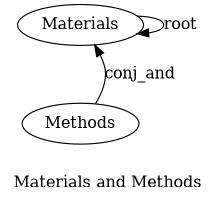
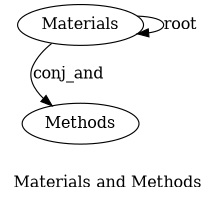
edge "Methods" -> "Materials": reversed
